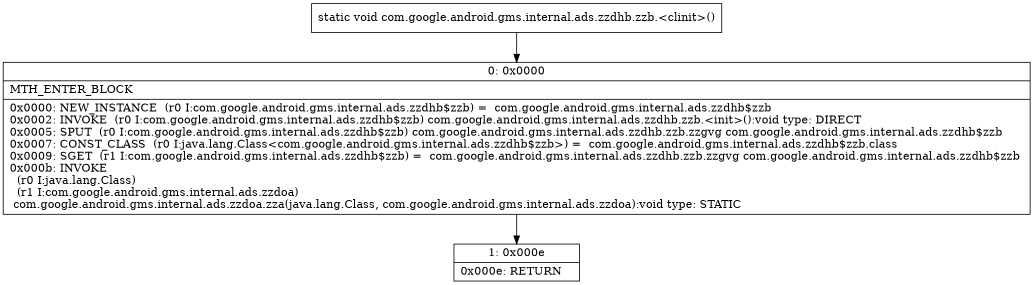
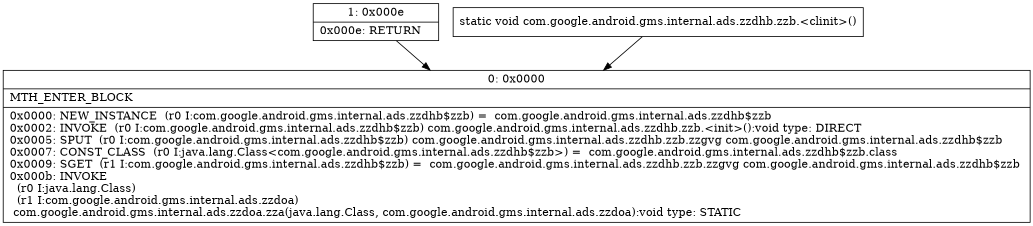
edge "0: 0x0000" -> "1: 0x000e": reversed
